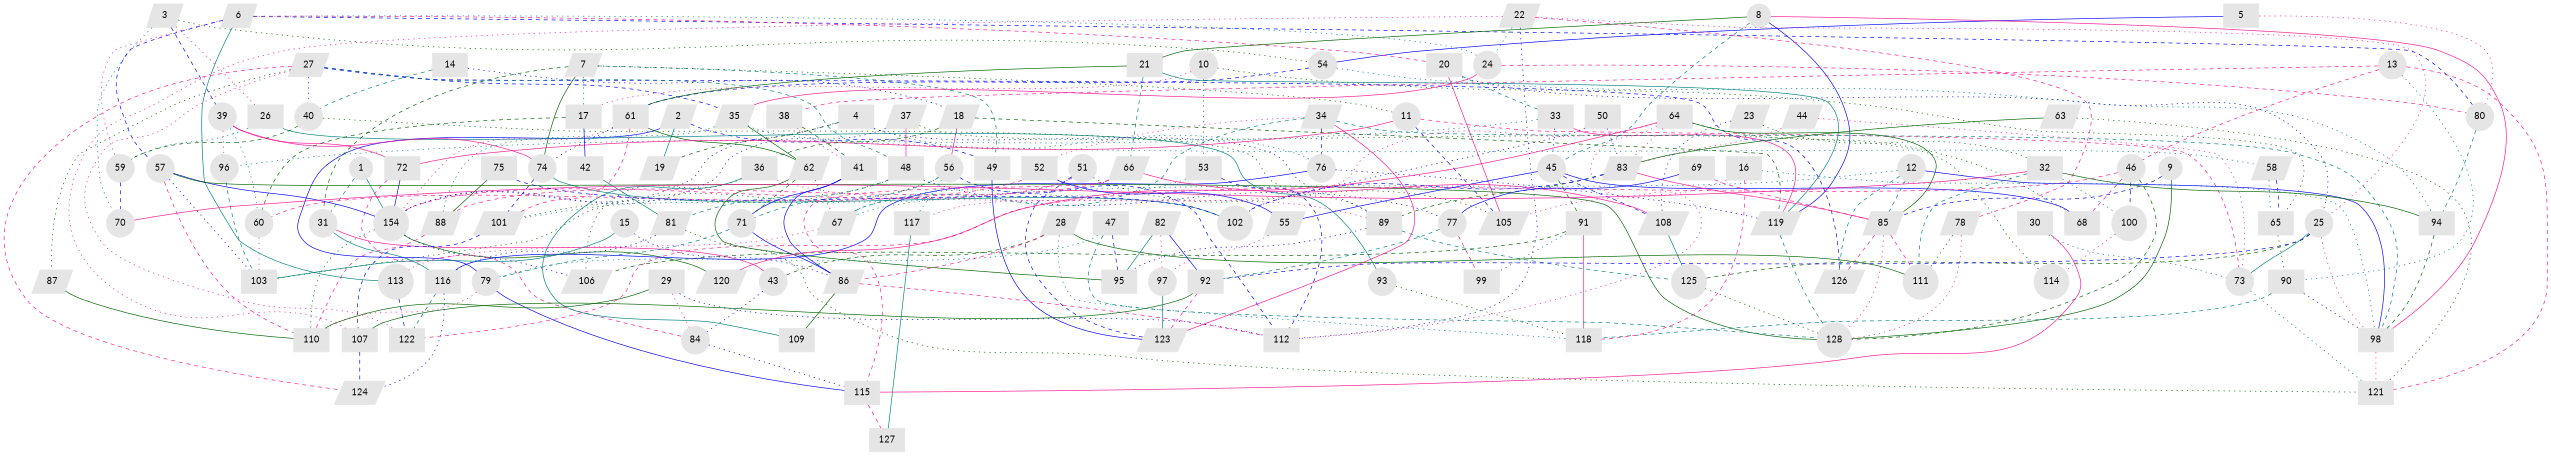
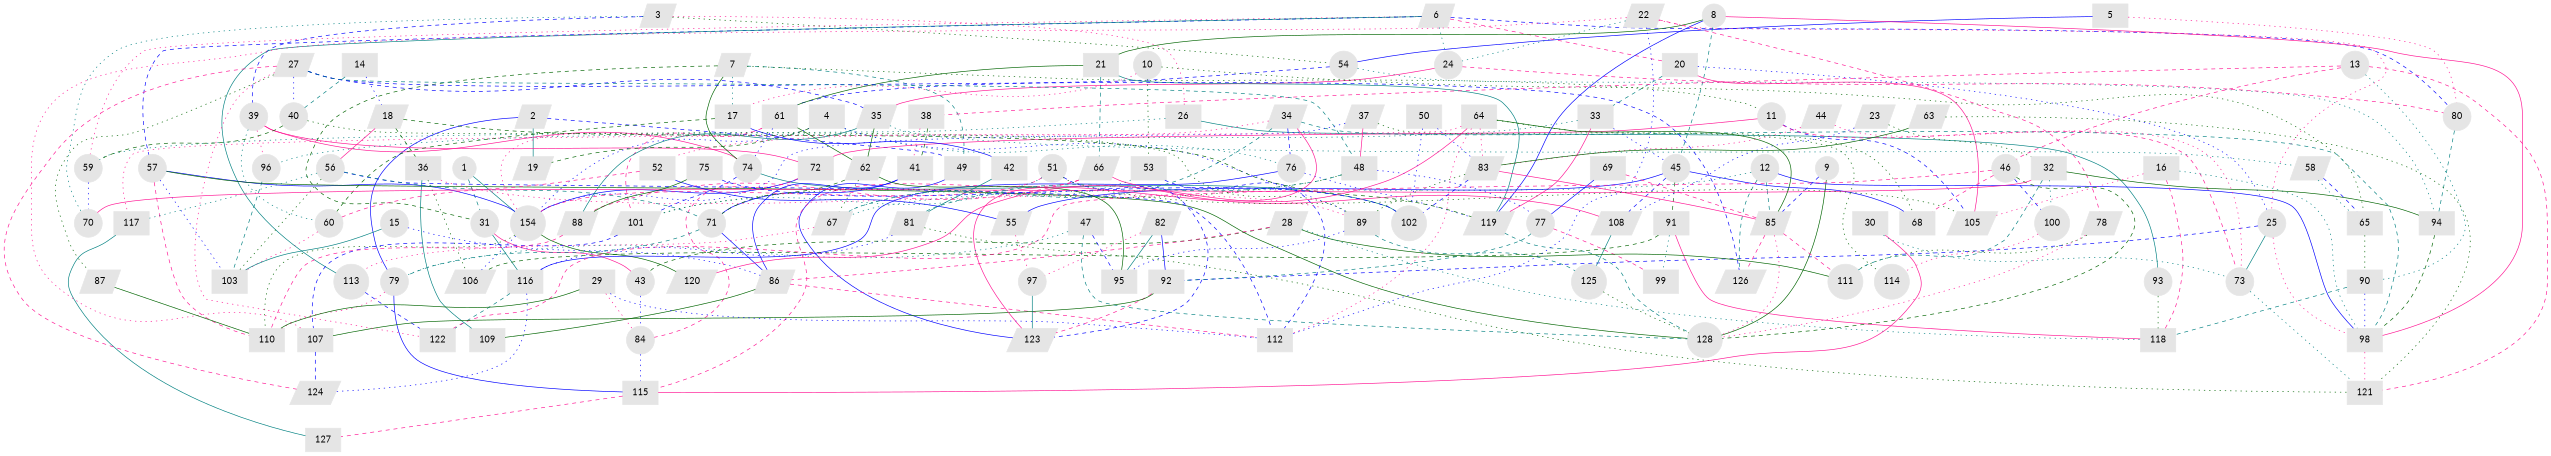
edge "35" -- "88": style dotted -> solid
edge "83" -- "89": style dashed -> dotted
edge "59" -- "70": style dashed -> dotted
edge "25" -- "125": removed
